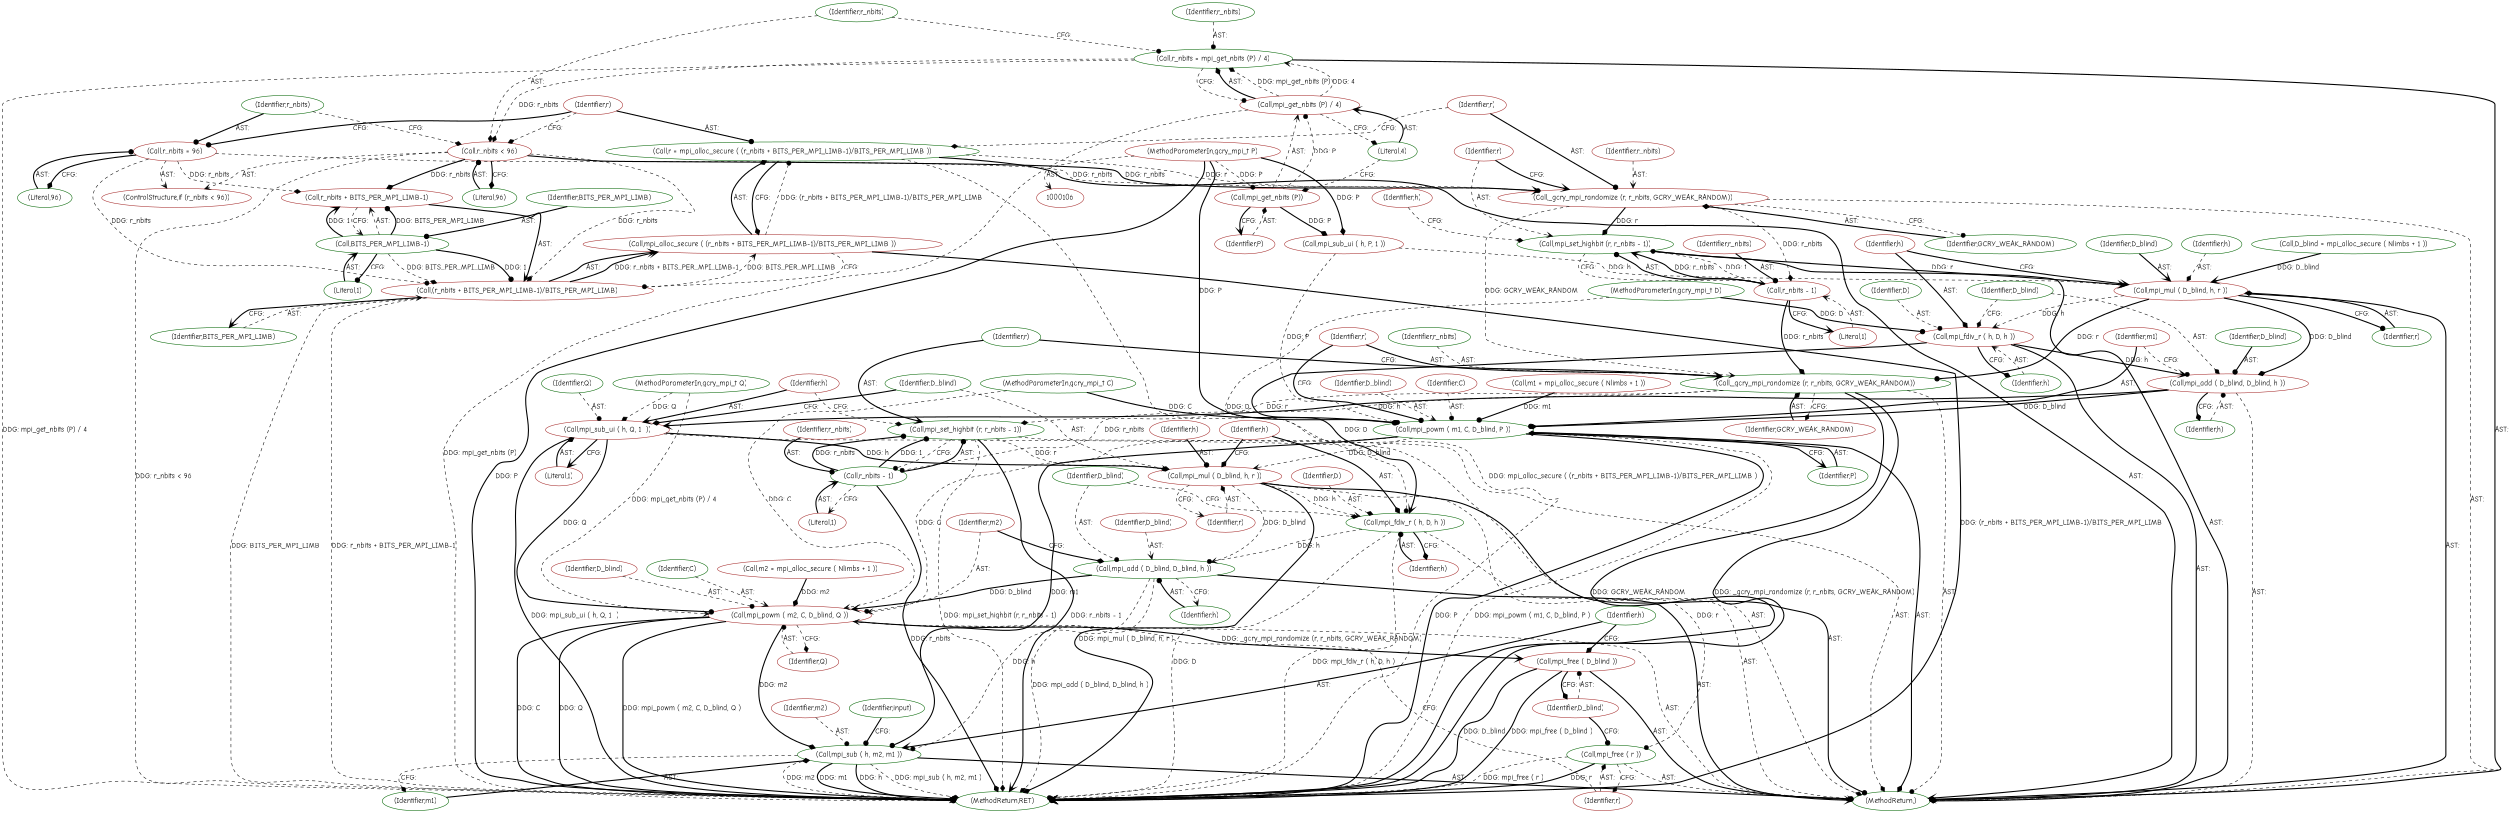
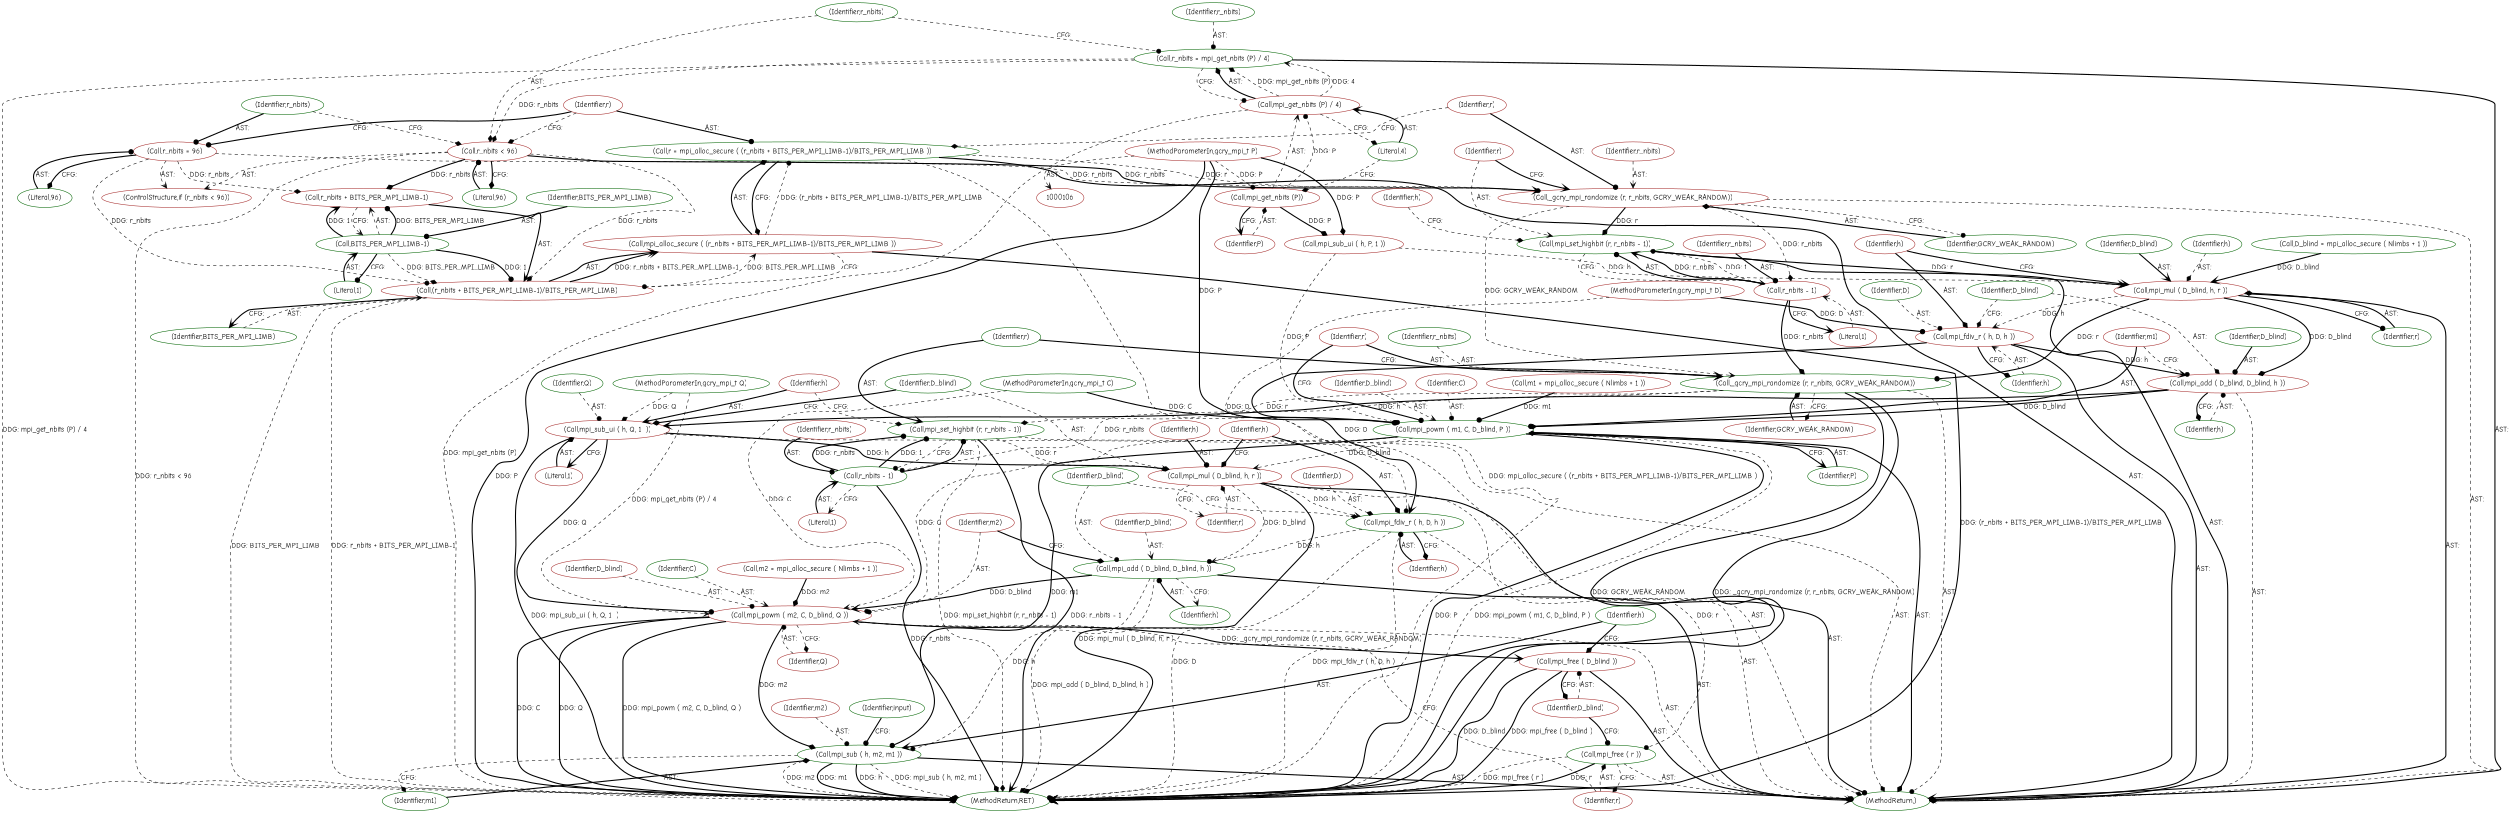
node "(MethodParameterIn,gcry_mpi_t D)": color darkgreen -> brown
edge "(Call,mpi_powm ( m1, C, D_blind, P ))" -> "(Call,mpi_powm ( m2, C, D_blind, Q ))": arrowhead vee -> dot
